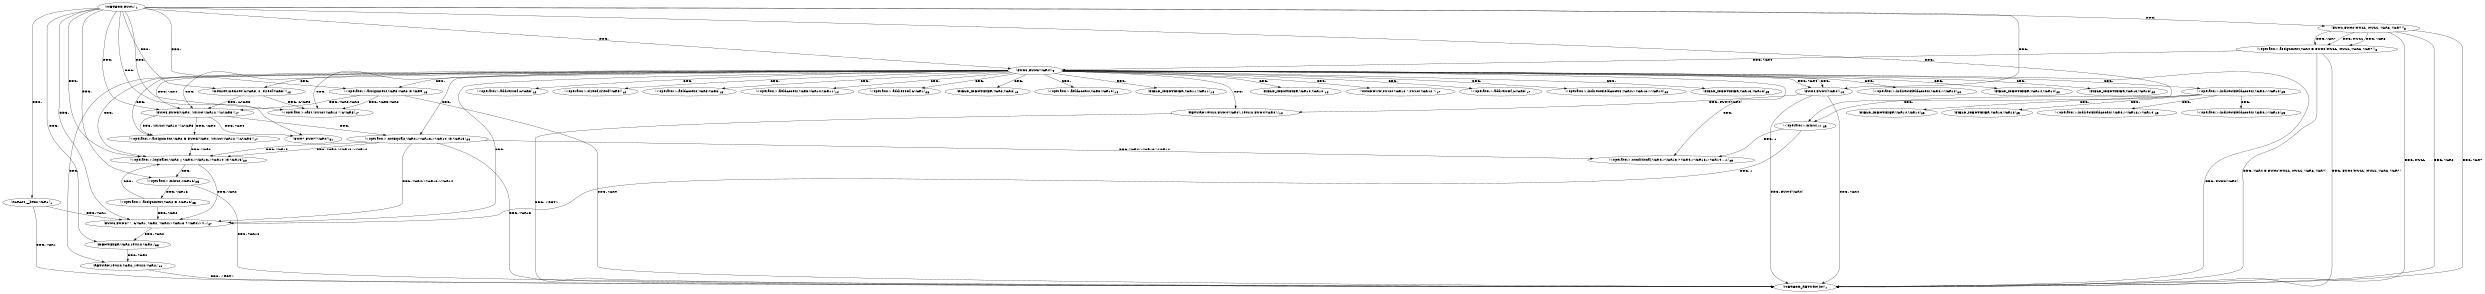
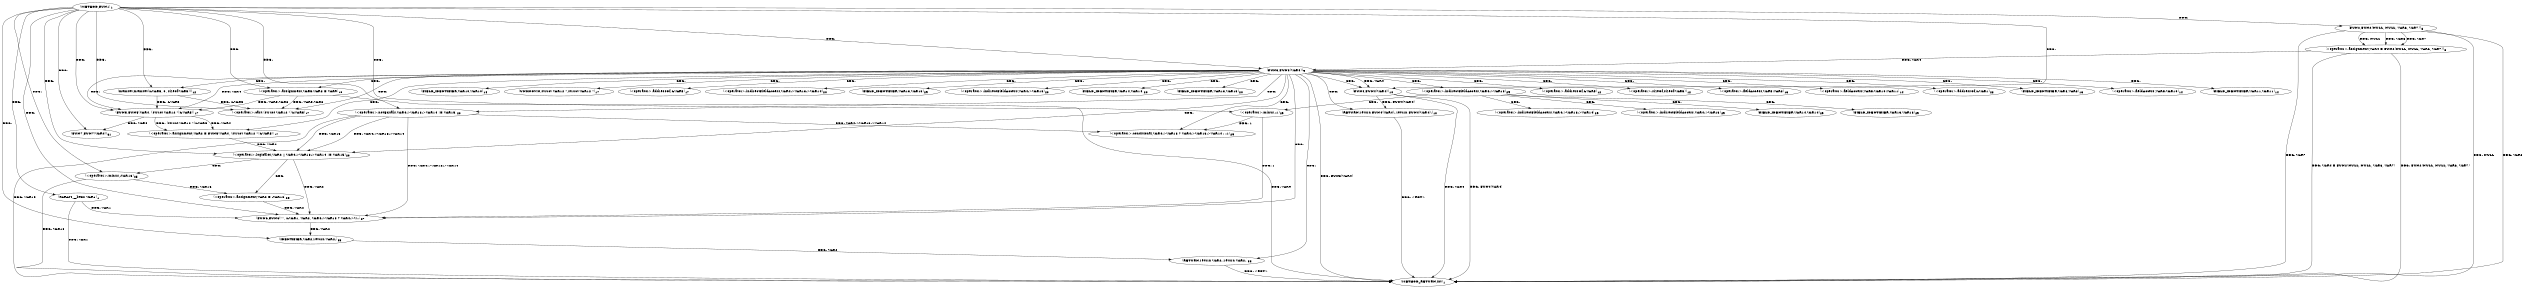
edge "(FUN5,FUN5(VAR4, (struct VAR12 *)&VAR5))" -> "(<operator>.notEquals,VAR4->VAR13->VAR14 != VAR15)": now "(METHOD,FUN1)" -> "(<operator>.notEquals,VAR4->VAR13->VAR14 != VAR15)"
edge "(<operator>.assignment,VAR2 = -VAR16)" -> "(<operator>.logicalOr,VAR2 || VAR4->VAR13->VAR14 != VAR15)": reversed
